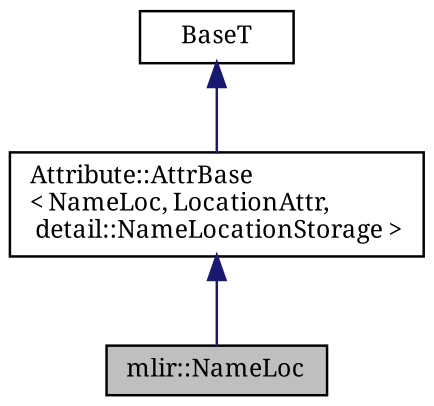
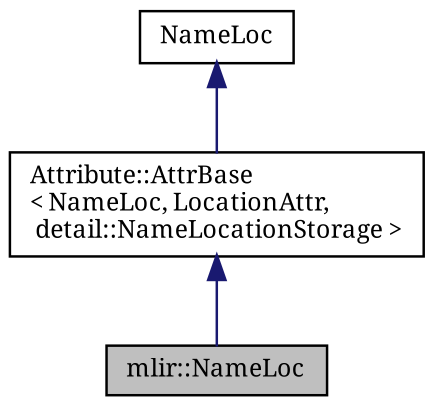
node "BaseT": label "BaseT" -> "NameLoc"
